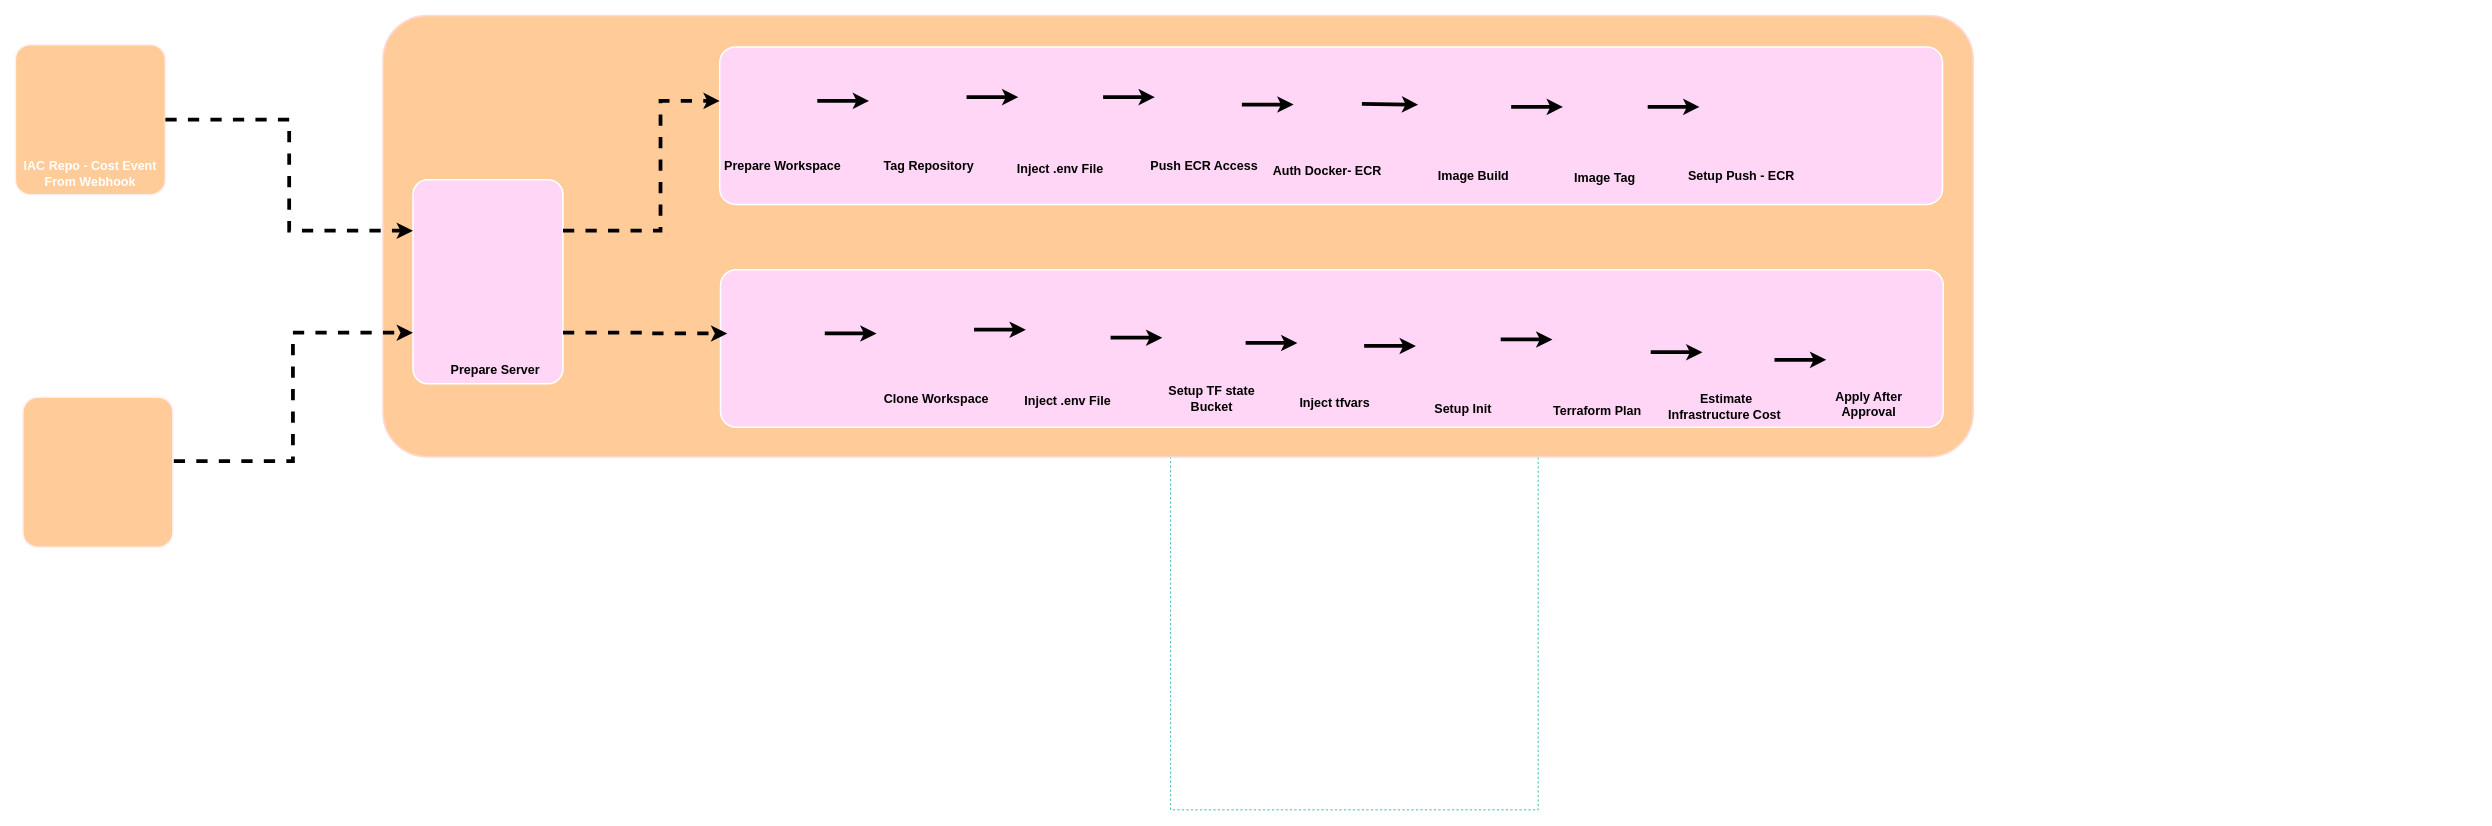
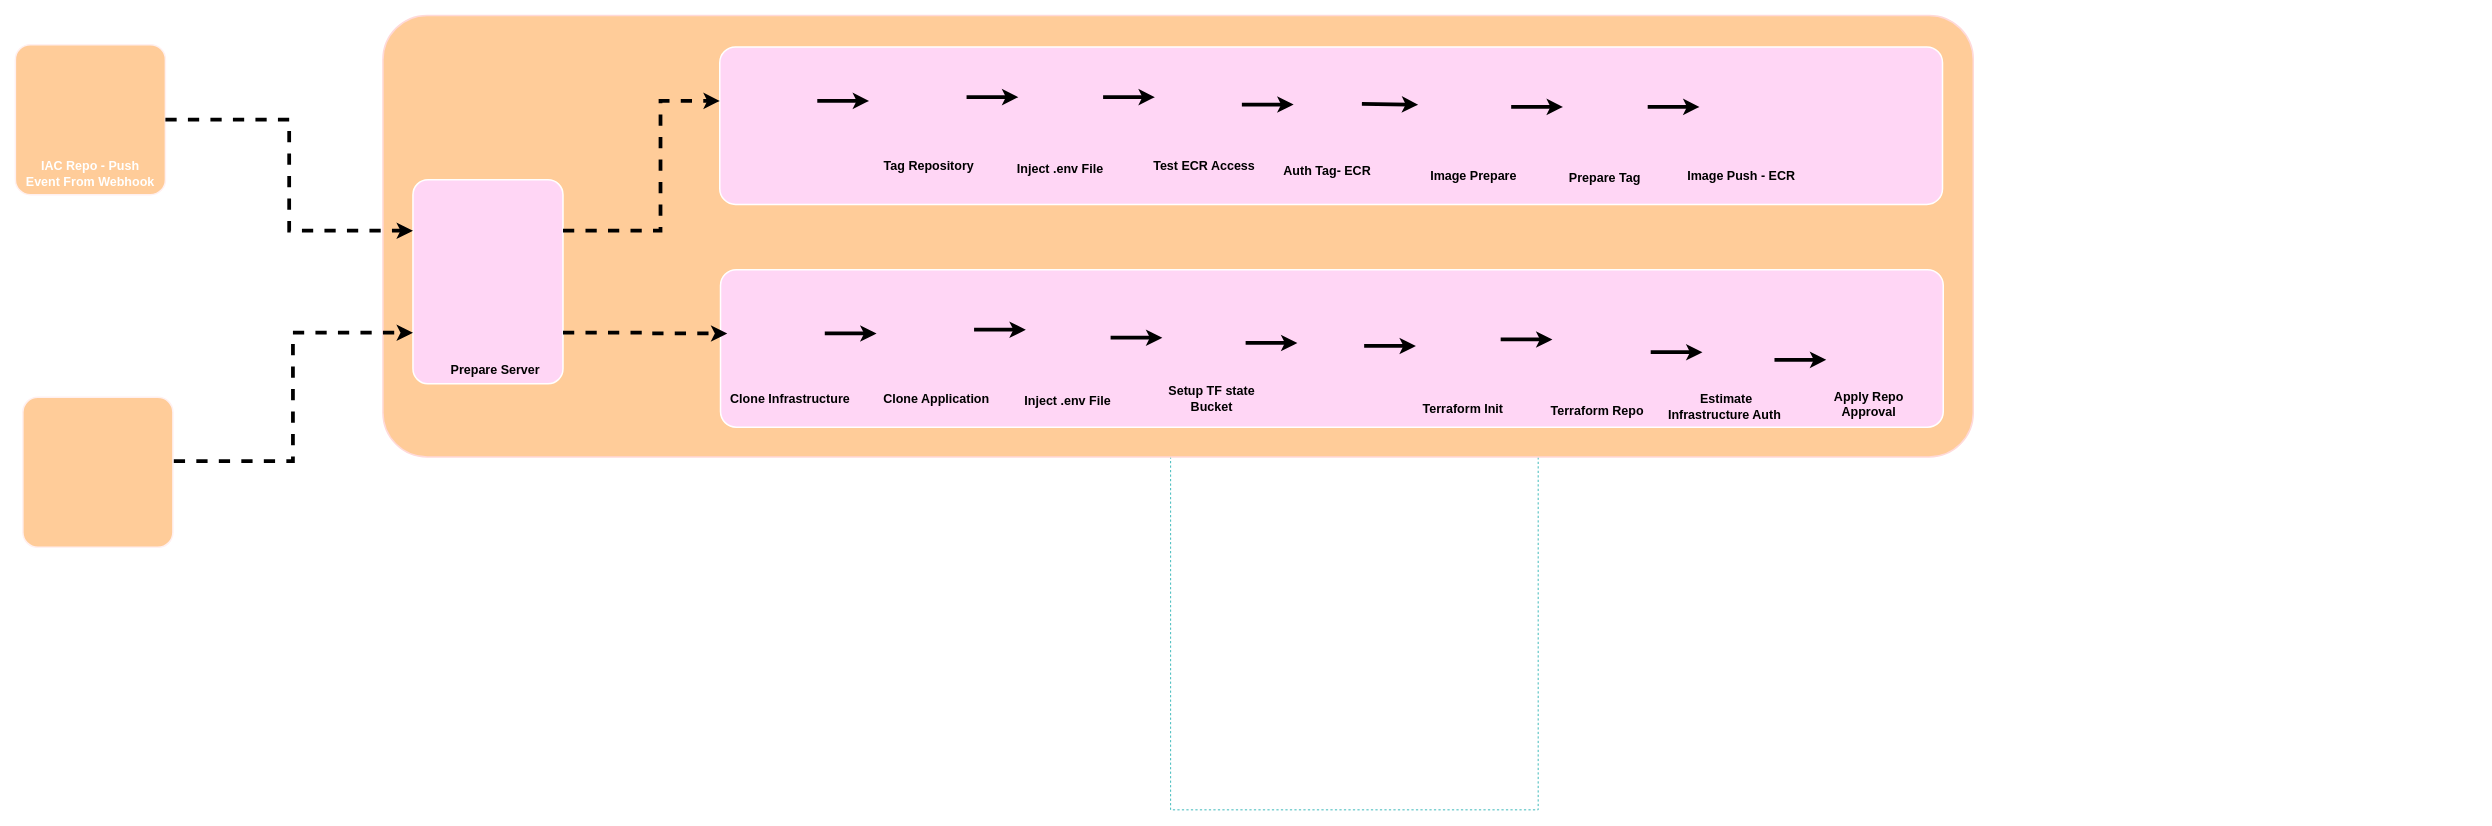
node "Prepare Workspace": removed
node "Push ECR Access": label "Push ECR Access" -> "Test ECR Access"
node "Auth Docker- ECR": label "Auth Docker- ECR" -> "Auth Tag- ECR"
node "IAC Repo - Cost Event From Webhook": label "IAC Repo - Cost Event From Webhook" -> "IAC Repo - Push Event From Webhook"
node "Image Build": label "Image Build" -> "Image Prepare"
node "Setup Push - ECR": label "Setup Push - ECR" -> "Image Push - ECR"
node "Image Tag": label "Image Tag" -> "Prepare Tag"
node "Clone Infrastructure": added
node "Clone Workspace": label "Clone Workspace" -> "Clone Application"
node "Inject tfvars": removed
node "Apply After Approval": label "Apply After Approval" -> "Apply Repo Approval"
node "Estimate Infrastructure Cost": label "Estimate Infrastructure Cost" -> "Estimate Infrastructure Auth"
node "Setup Init": label "Setup Init" -> "Terraform Init"
node "Terraform Plan": label "Terraform Plan" -> "Terraform Repo"
